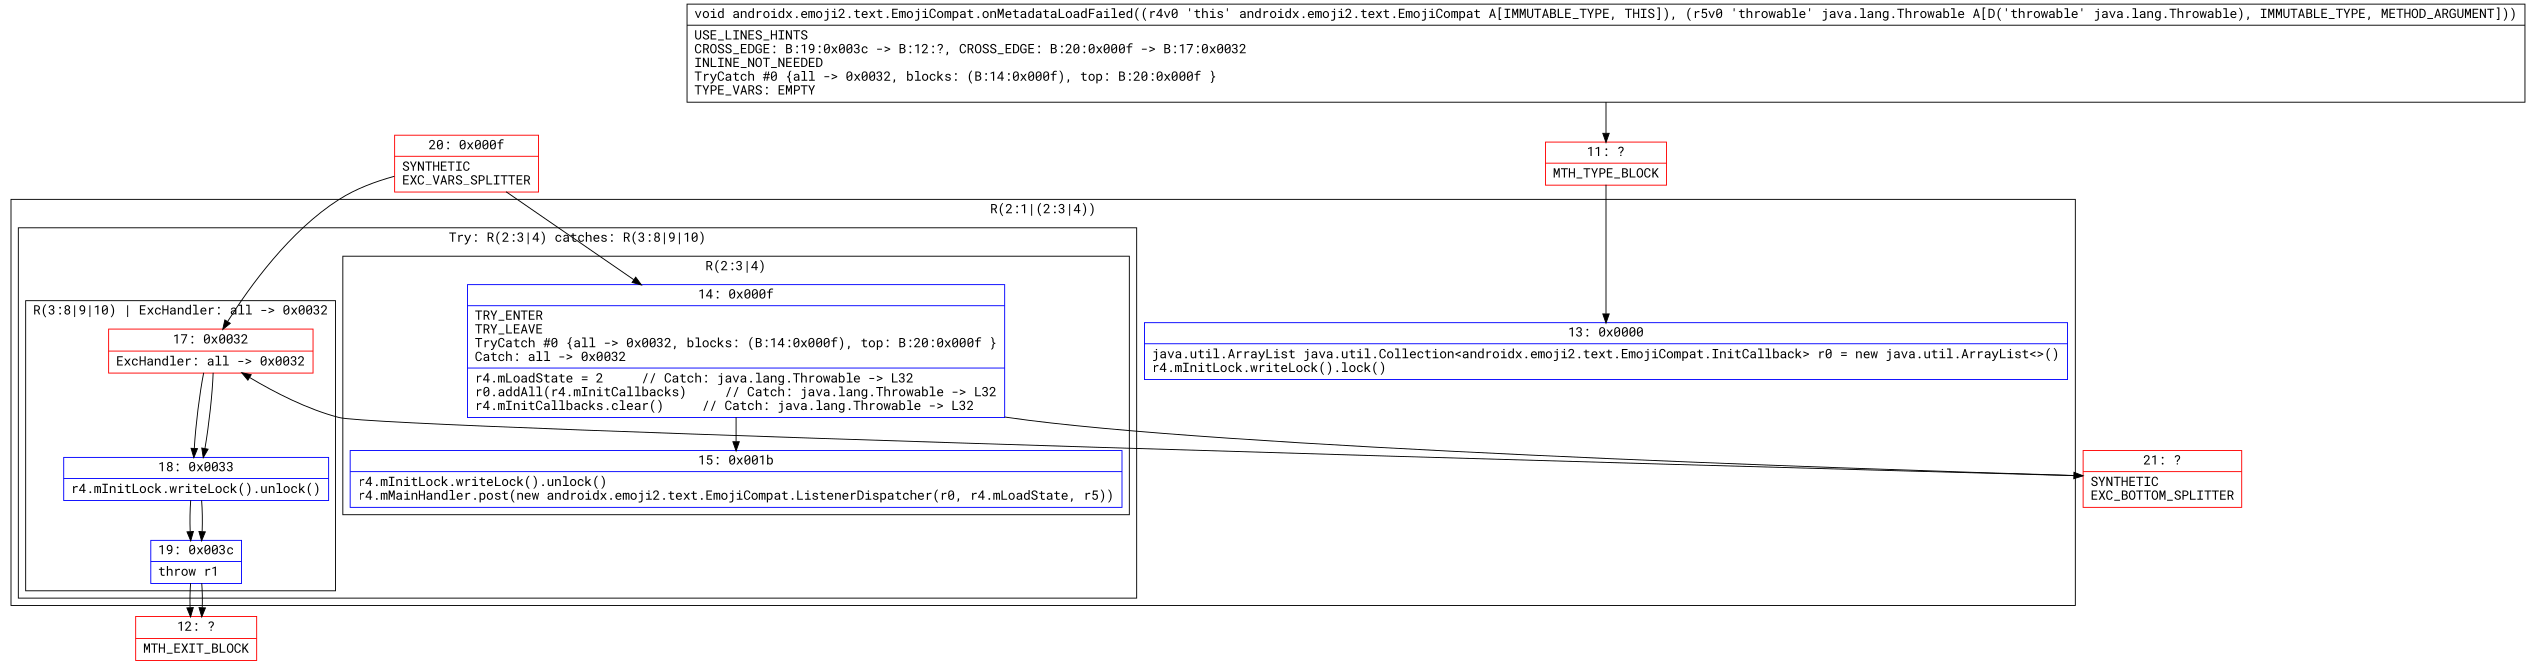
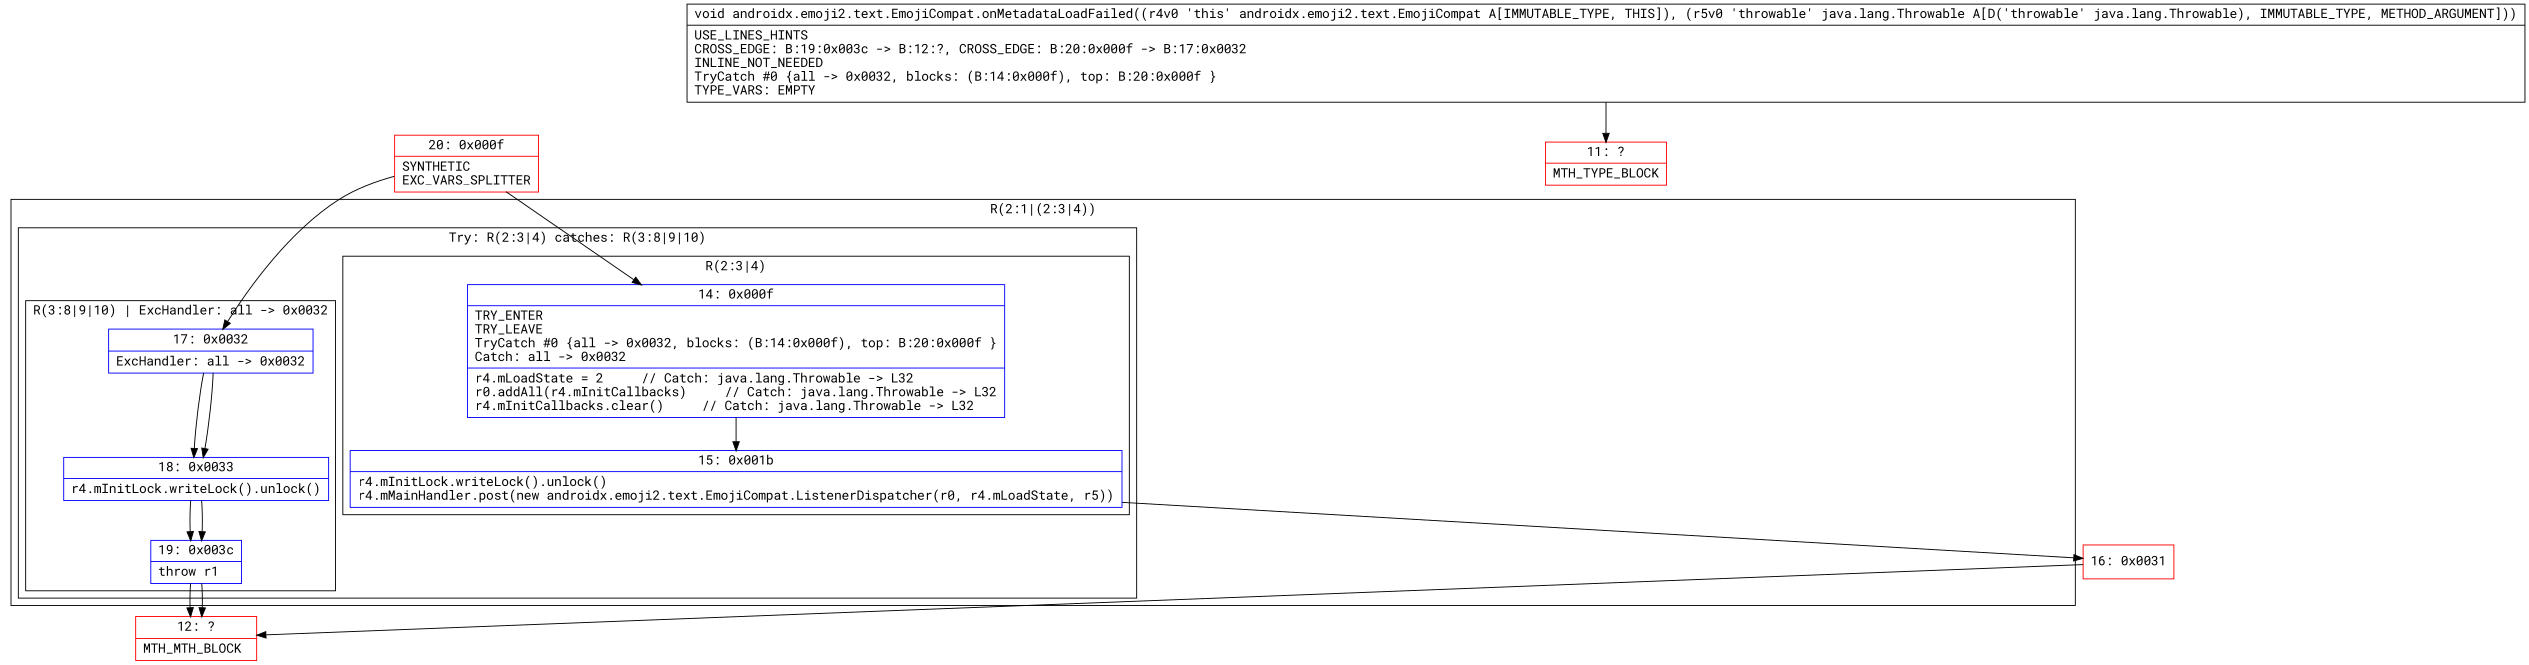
node "17: 0x0032": color red -> blue
node "13: 0x0000": removed
node "21: ?": removed
node "16: 0x0031": added
node "12: ?": text "MTH_EXIT_BLOCK" -> "MTH_MTH_BLOCK"
